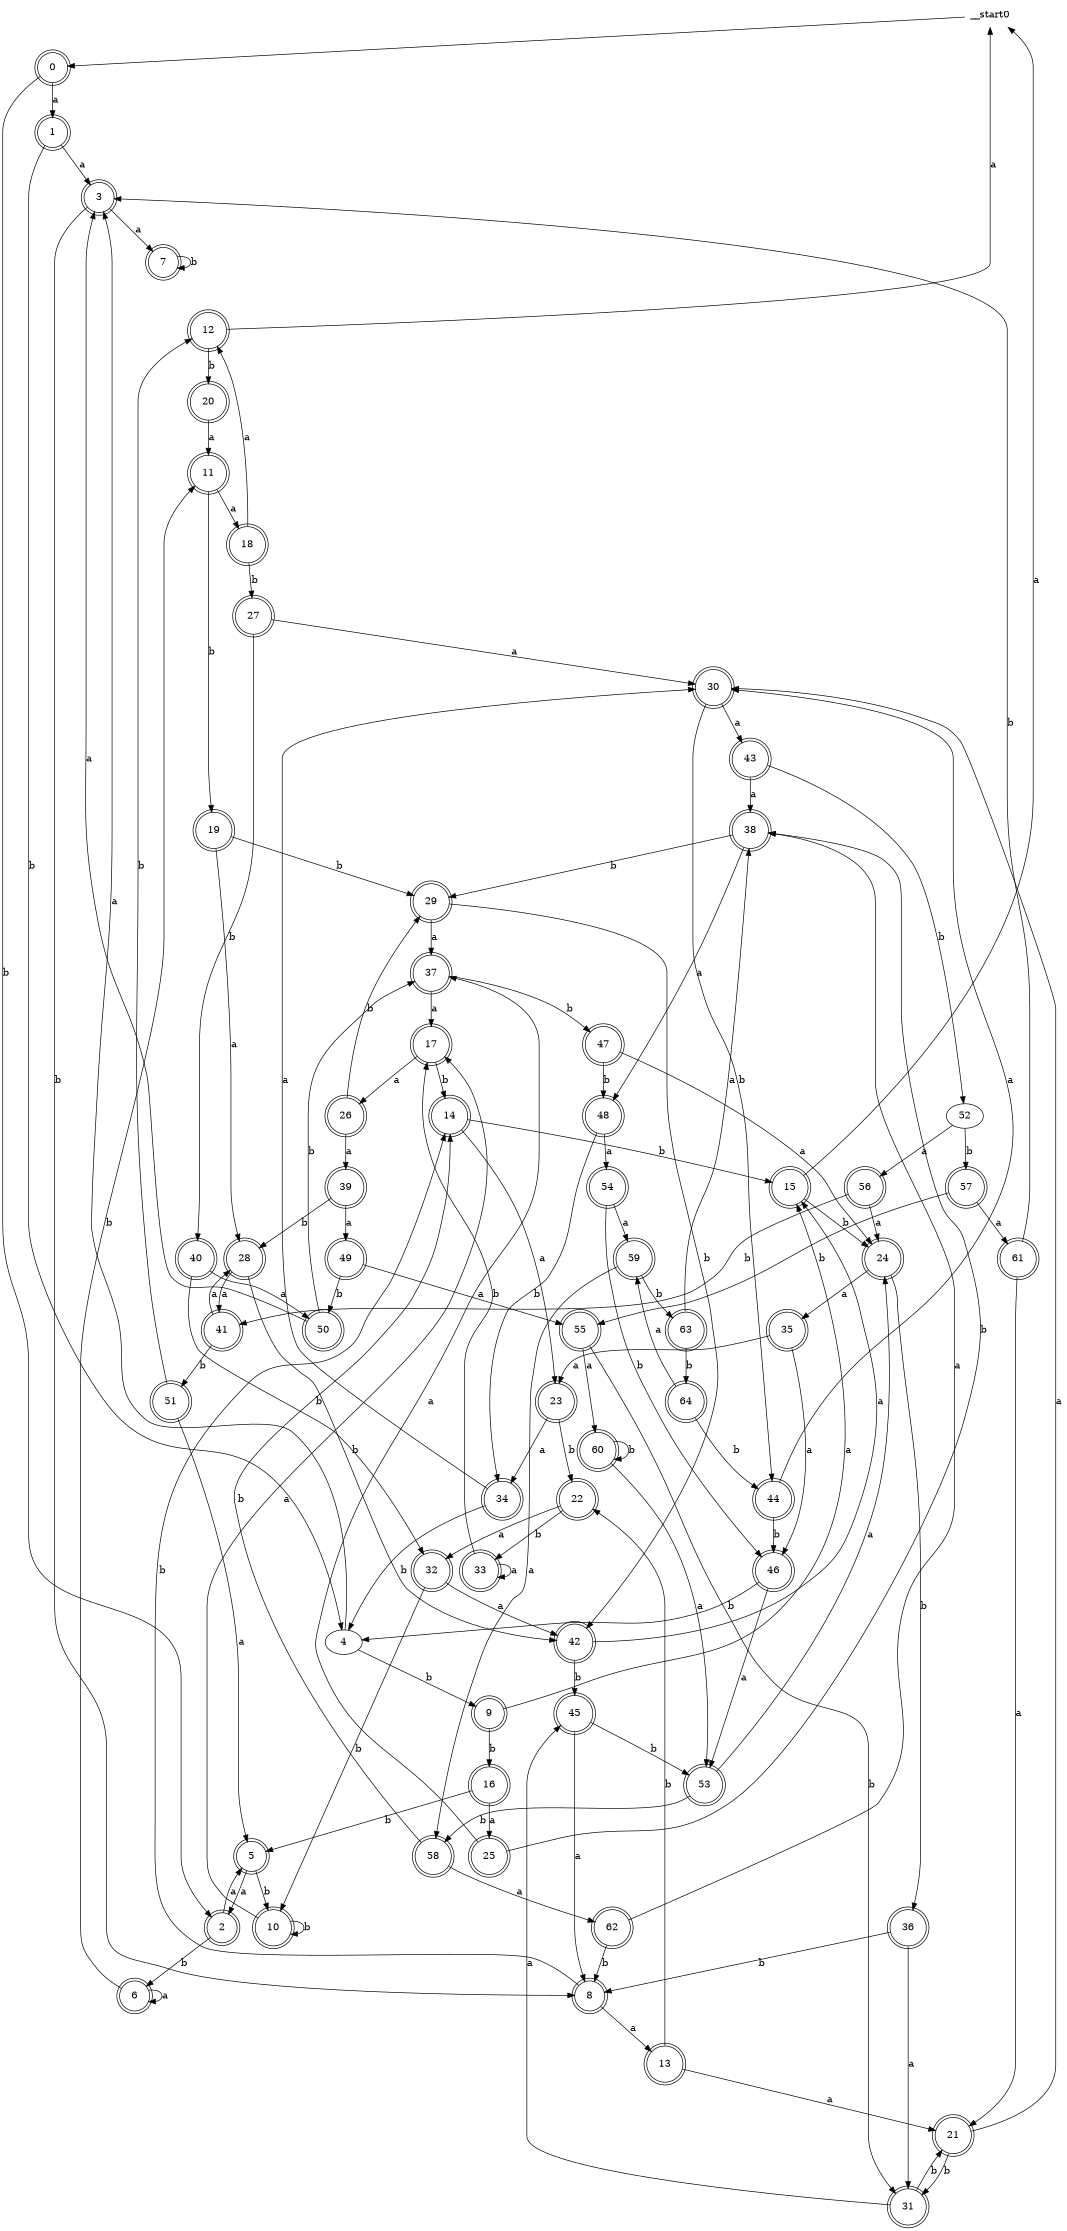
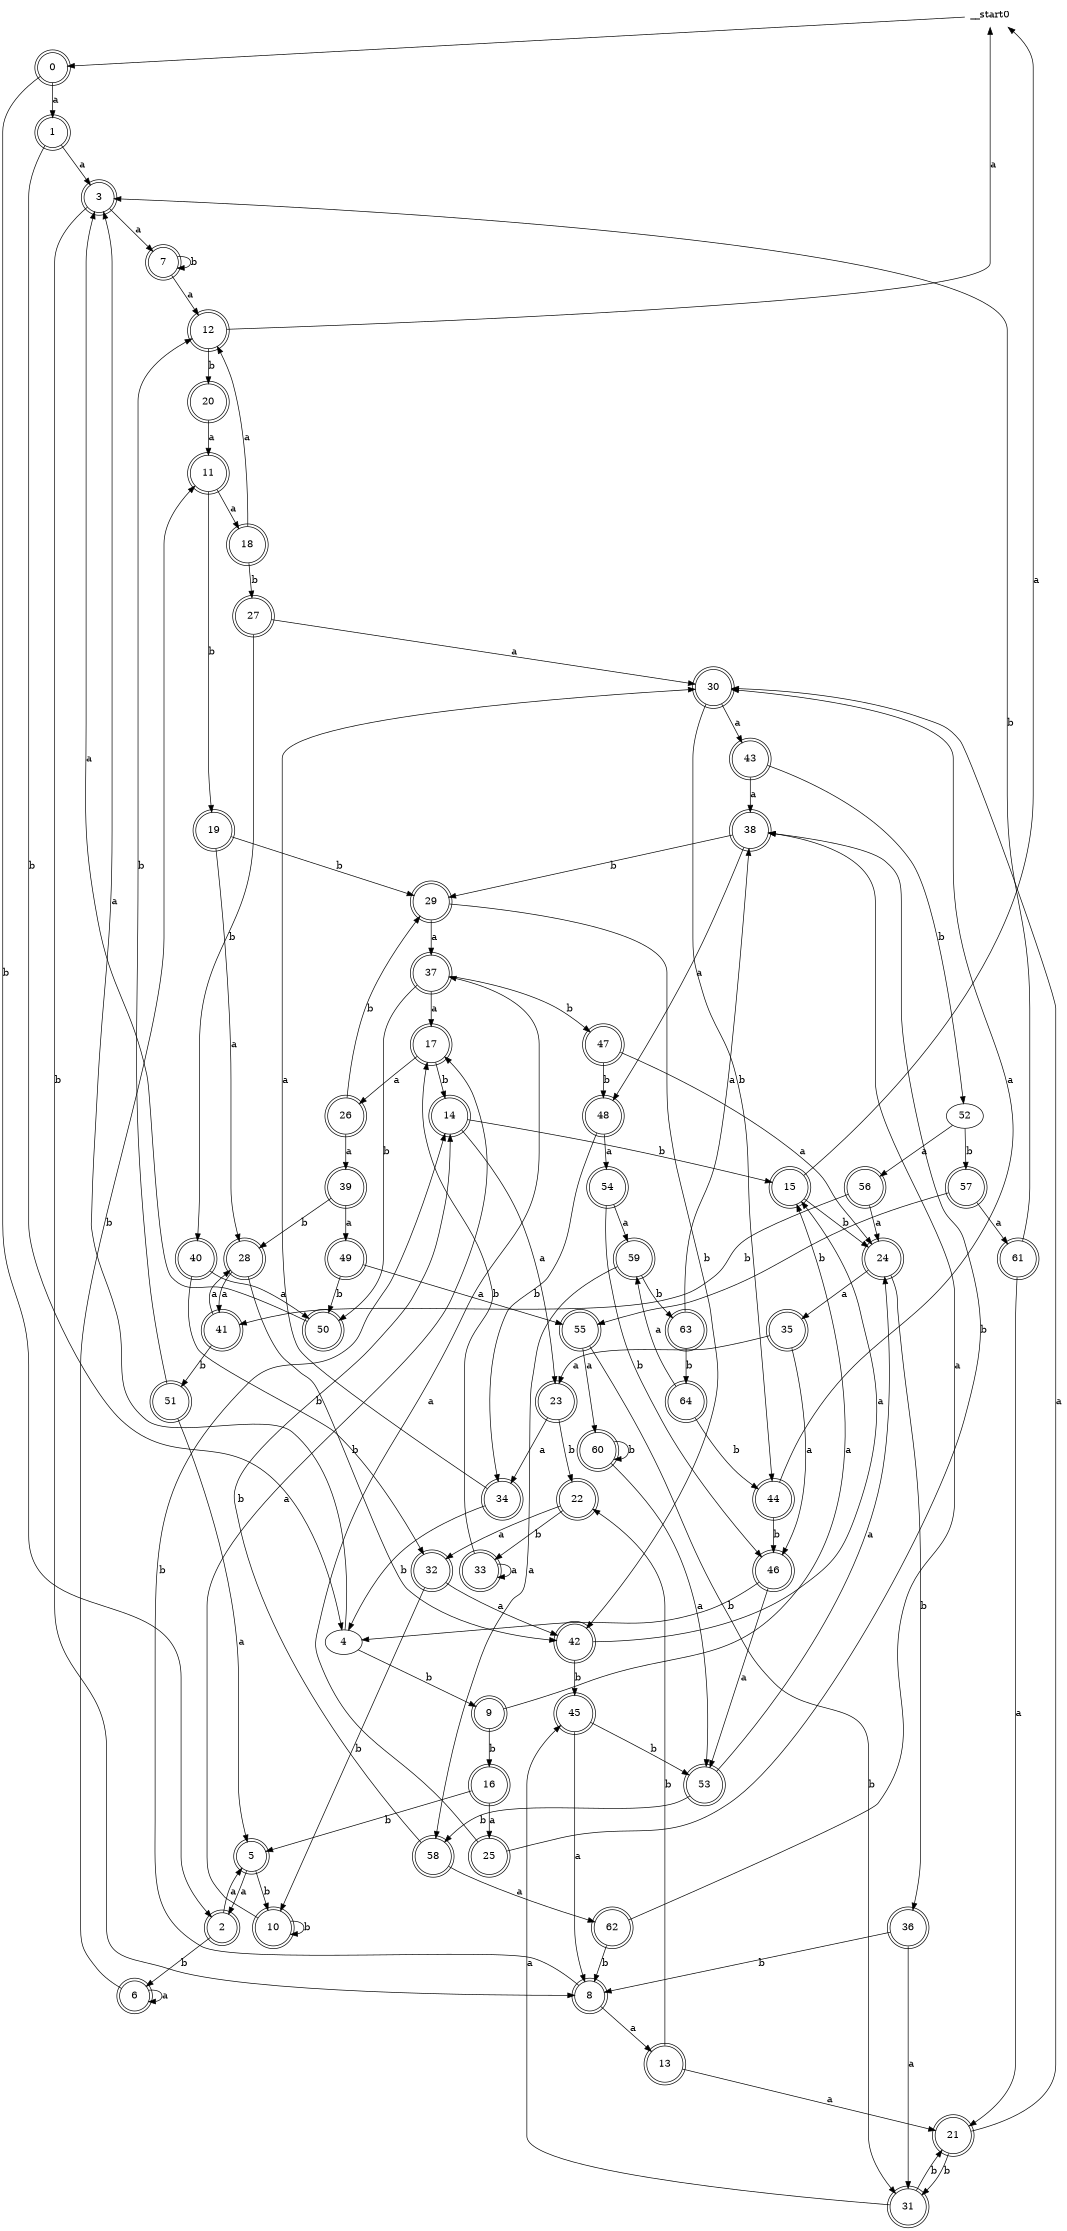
edge "7" -> "12": added, label "a"
edge "50" -> "37": reversed
